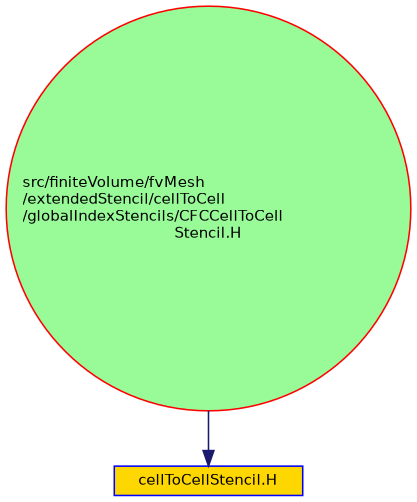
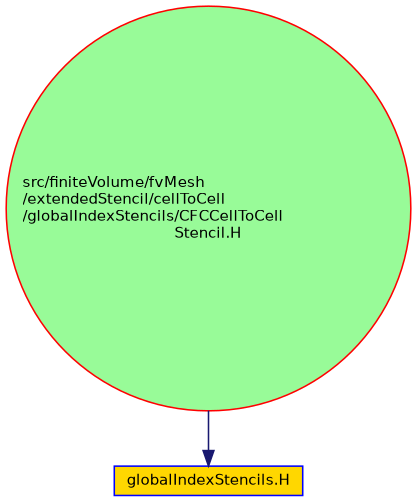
node "cellToCellStencil.H": label "cellToCellStencil.H" -> "globalIndexStencils.H"
